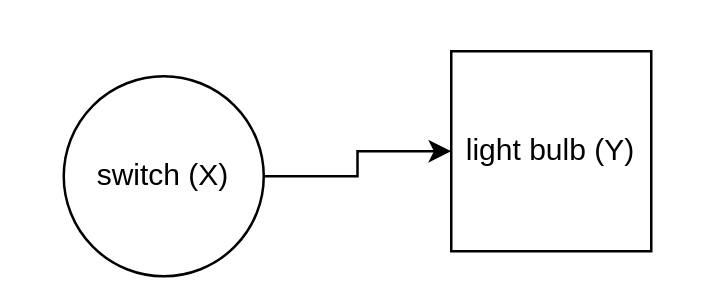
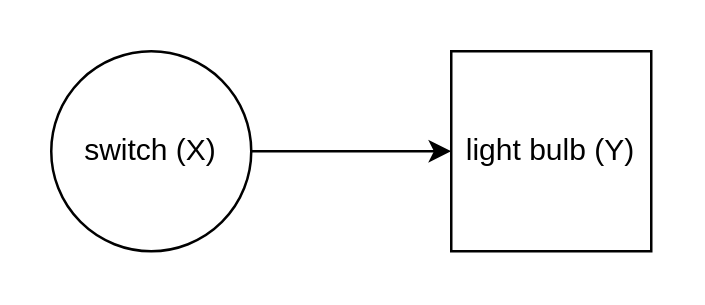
node "switch (X)": moved (164, 176) -> (151, 151)
